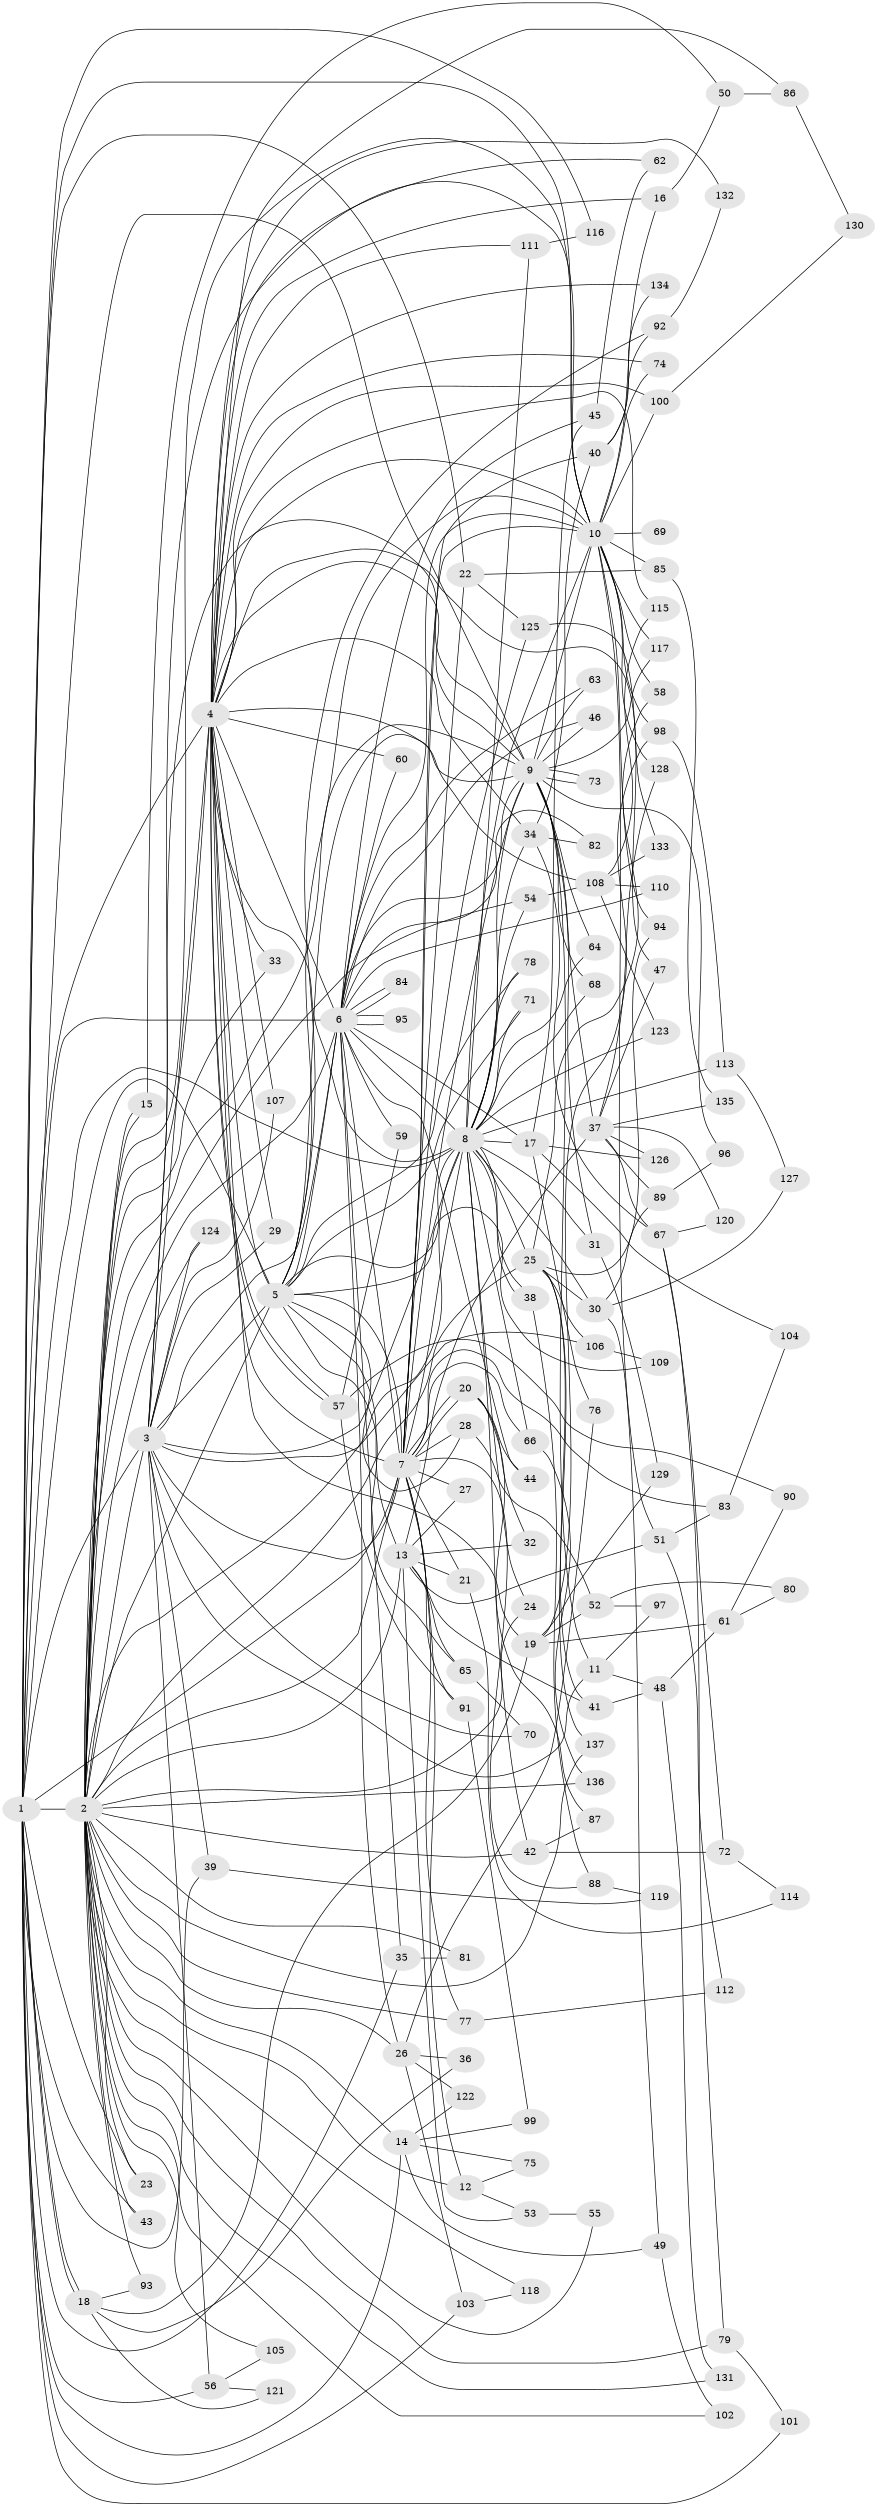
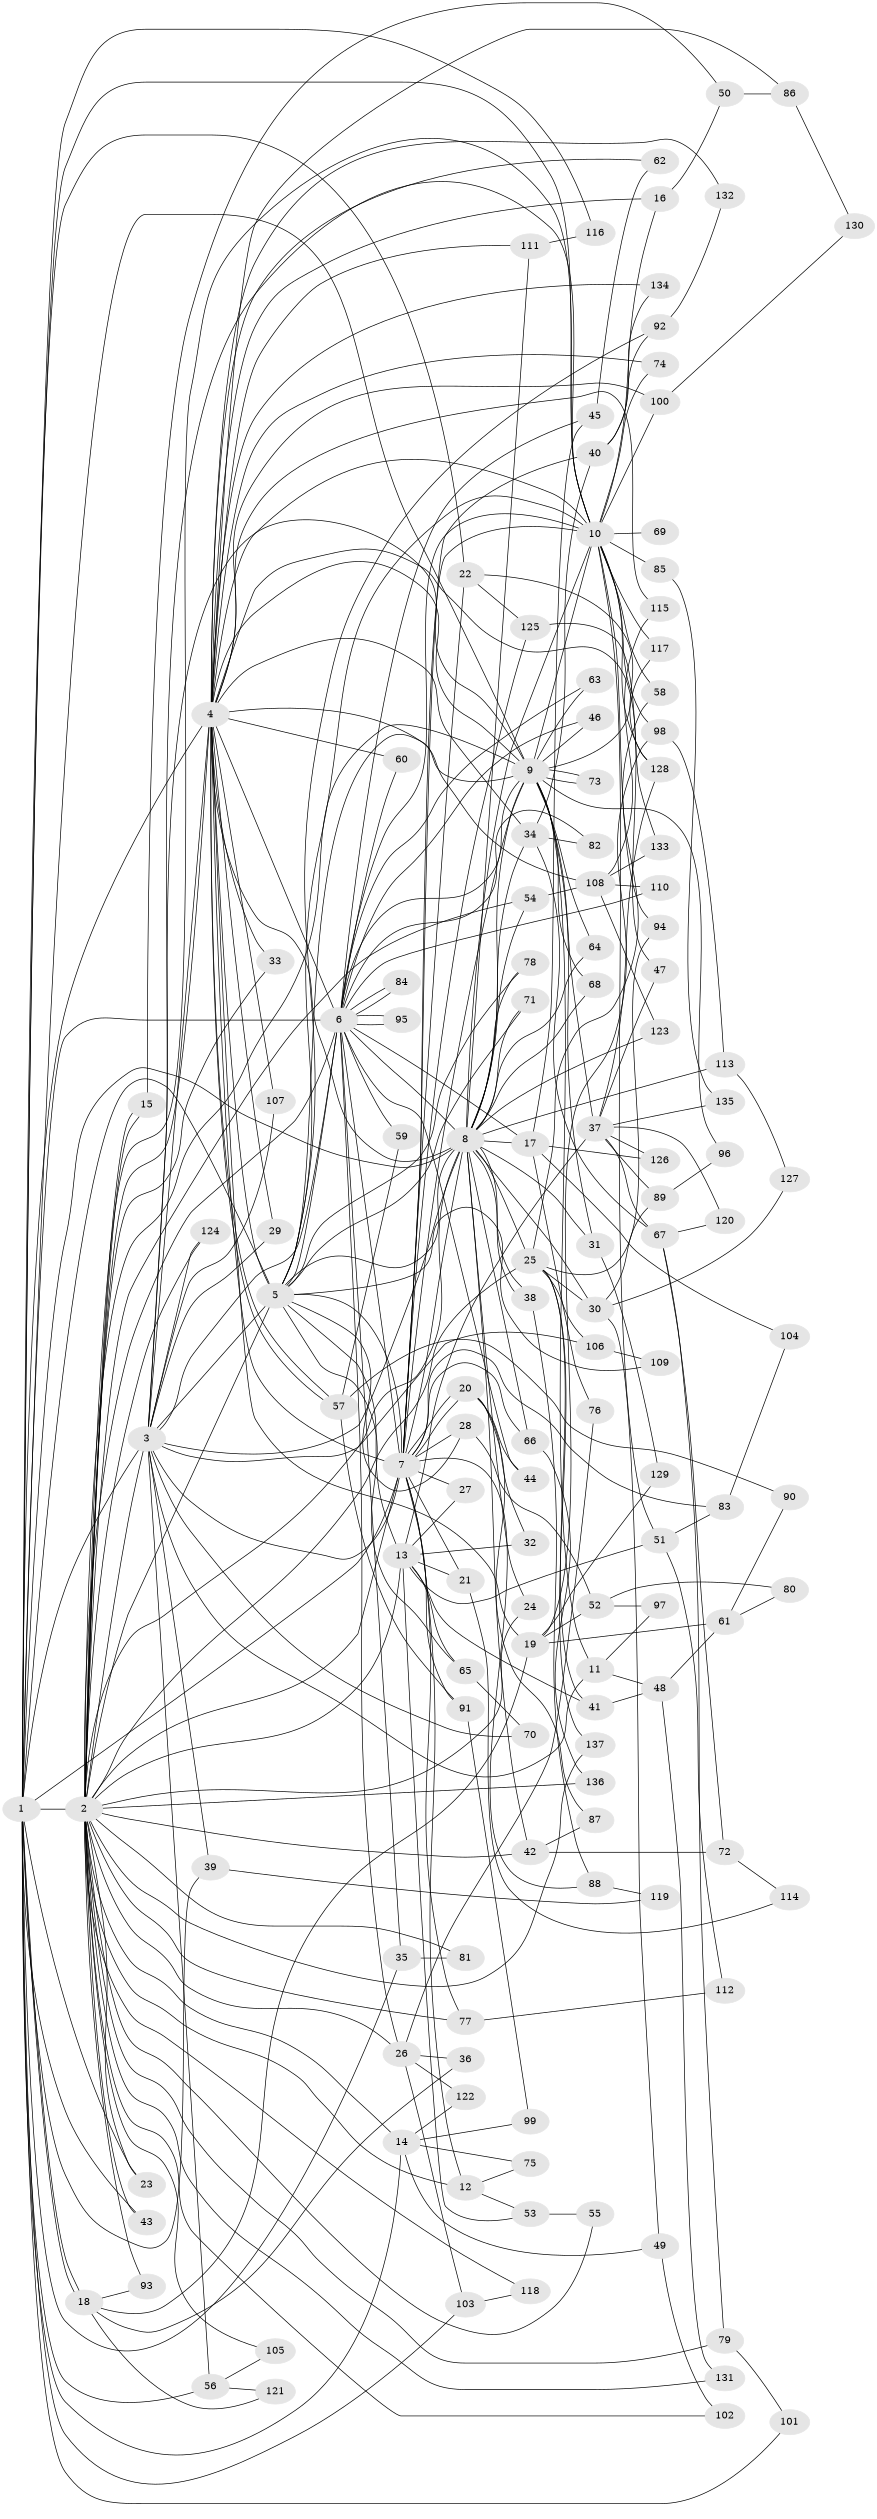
edge "85" -- "22": now "128" -- "22"
